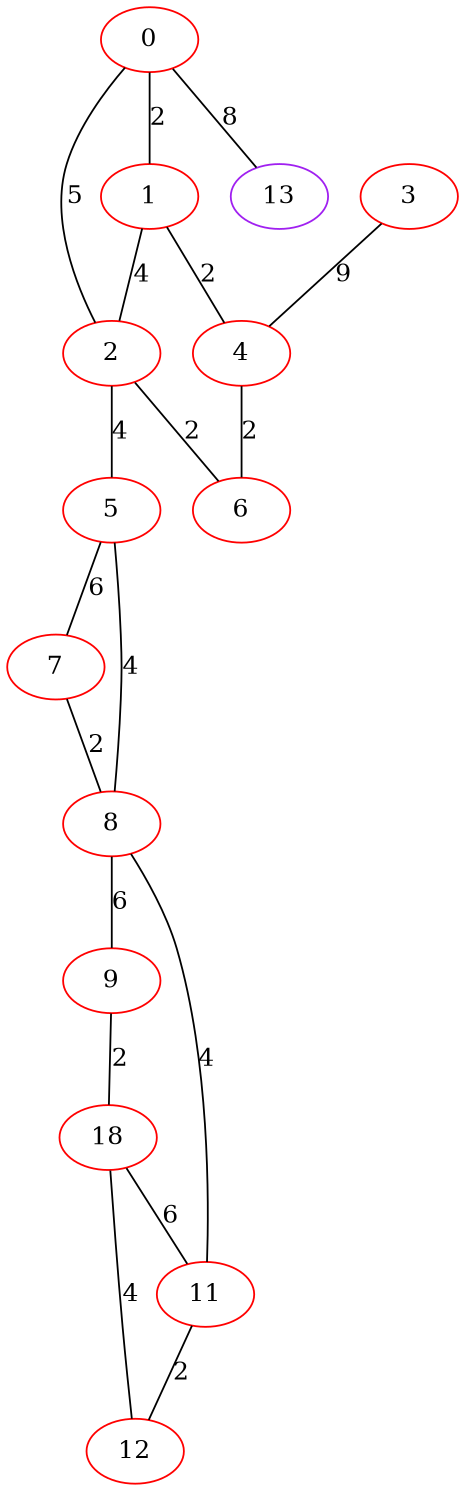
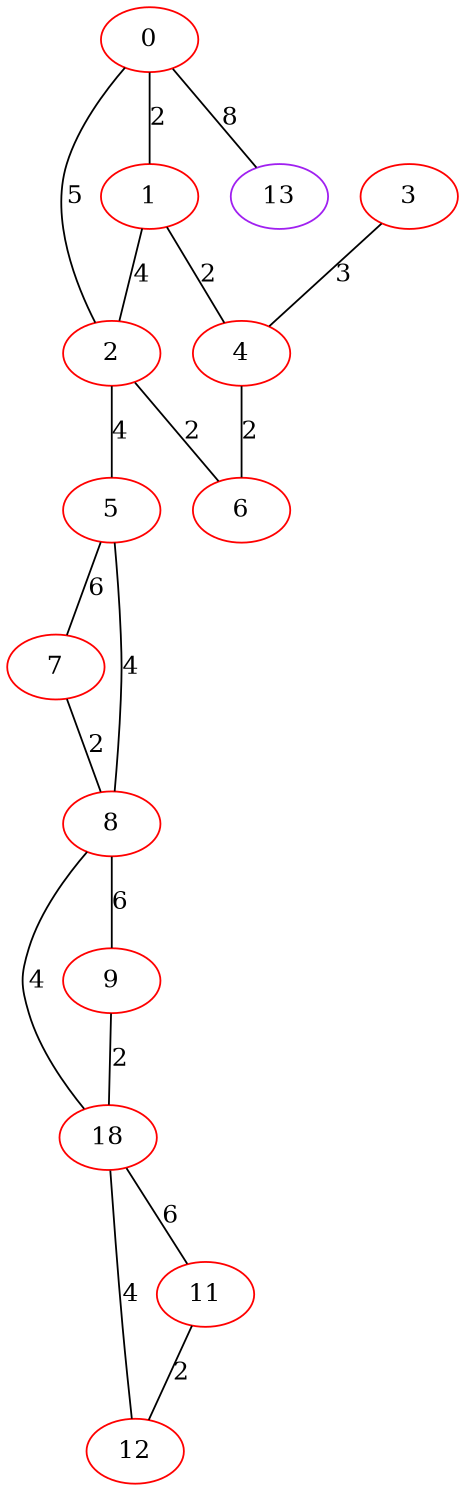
edge "3" -- "4": label "9" -> "3"
edge "8" -- "11": now "8" -- "18"
